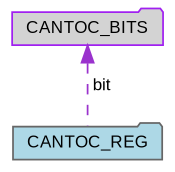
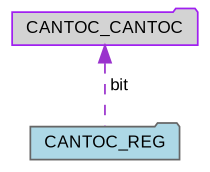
node "CANTOC_BITS": label "CANTOC_BITS" -> "CANTOC_CANTOC"
